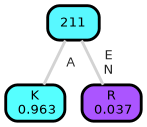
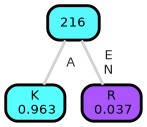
node "211": label "211" -> "216"
